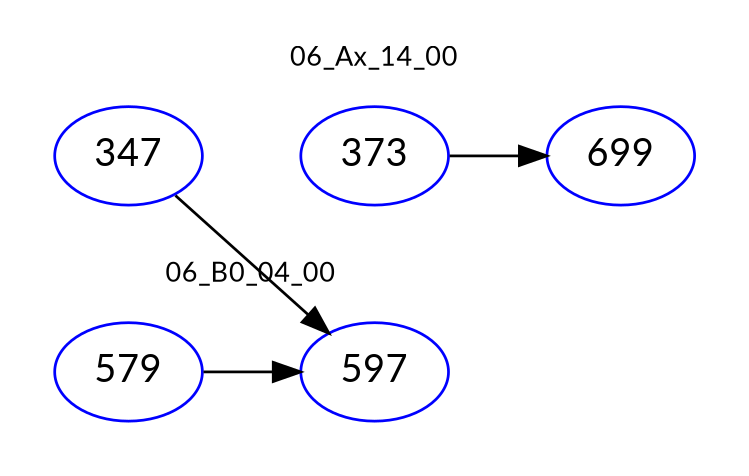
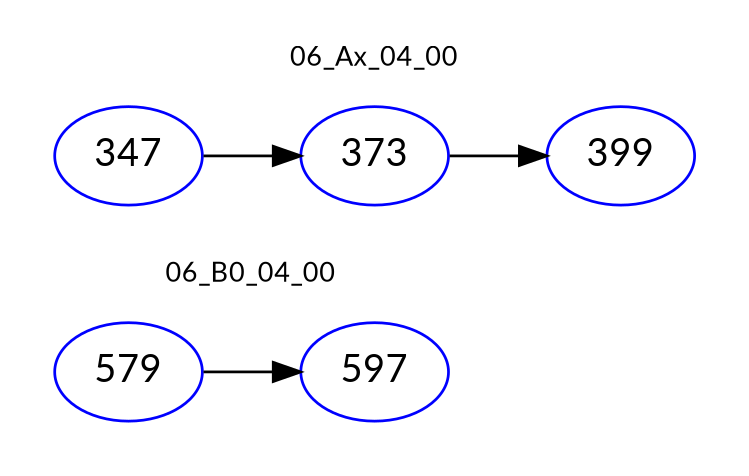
cluster "06_Ax_14_00": label "06_Ax_14_00" -> "06_Ax_04_00"
node "699": label "699" -> "399"
edge "347" -> "597": now "347" -> "373"
